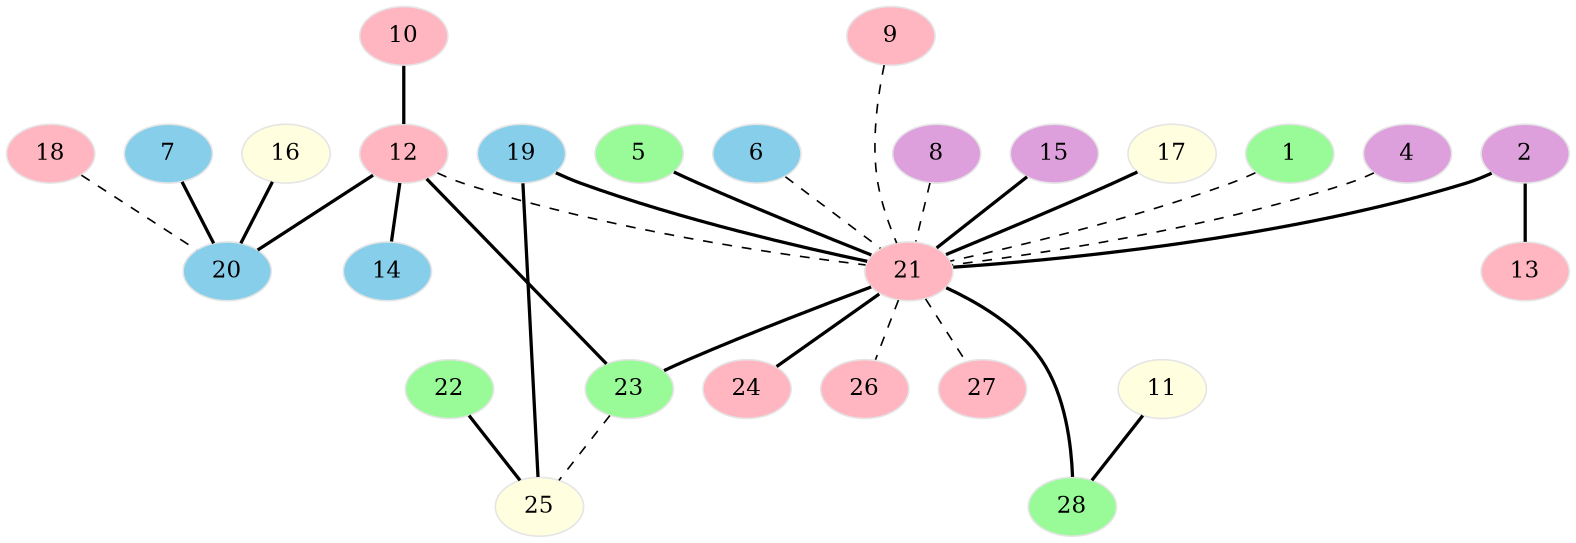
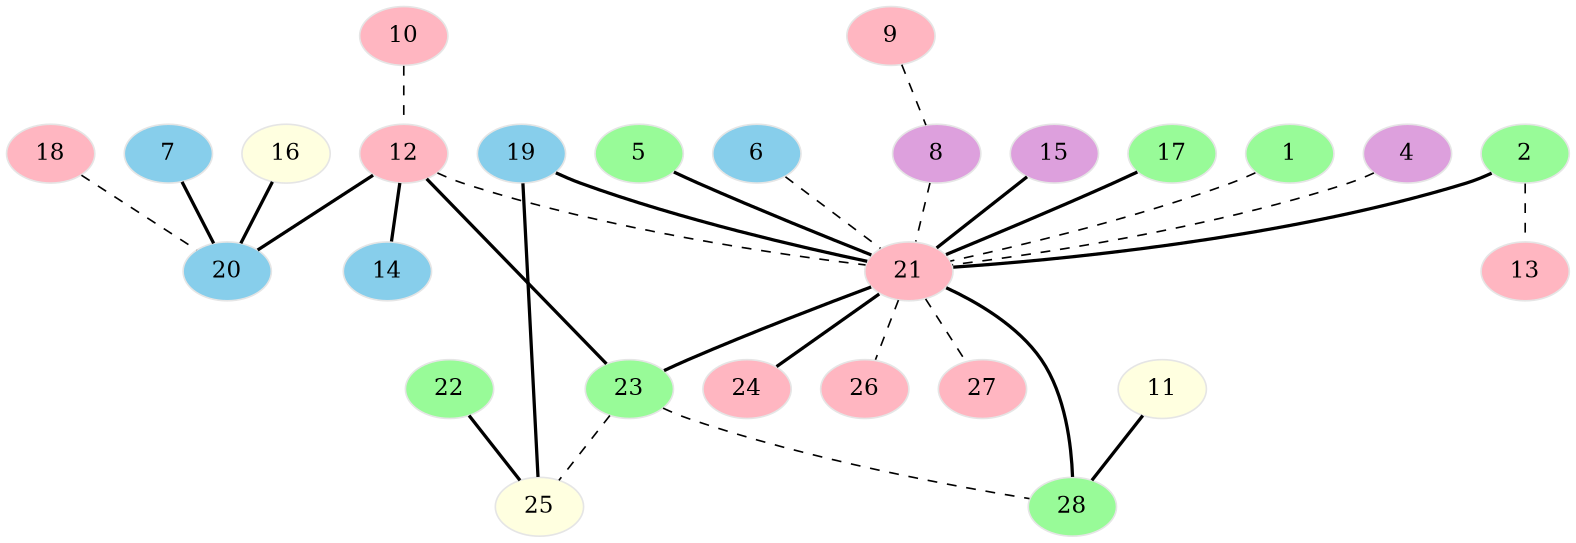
edge "10" -- "12": style bold -> dashed
node "17": fillcolor lightyellow -> palegreen
node "2": fillcolor plum -> palegreen
edge "9" -- "21": now "9" -- "8"
edge "2" -- "13": style bold -> dashed
edge "23" -- "28": added
